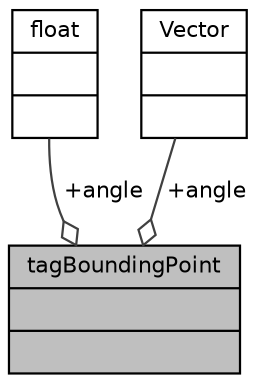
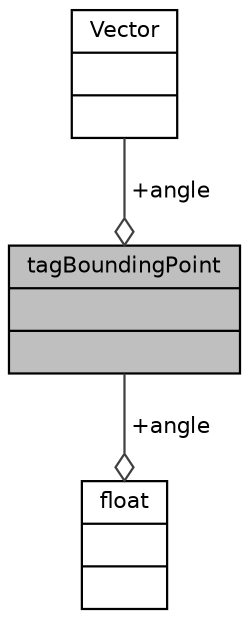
edge "float" -> "tagBoundingPoint": reversed
